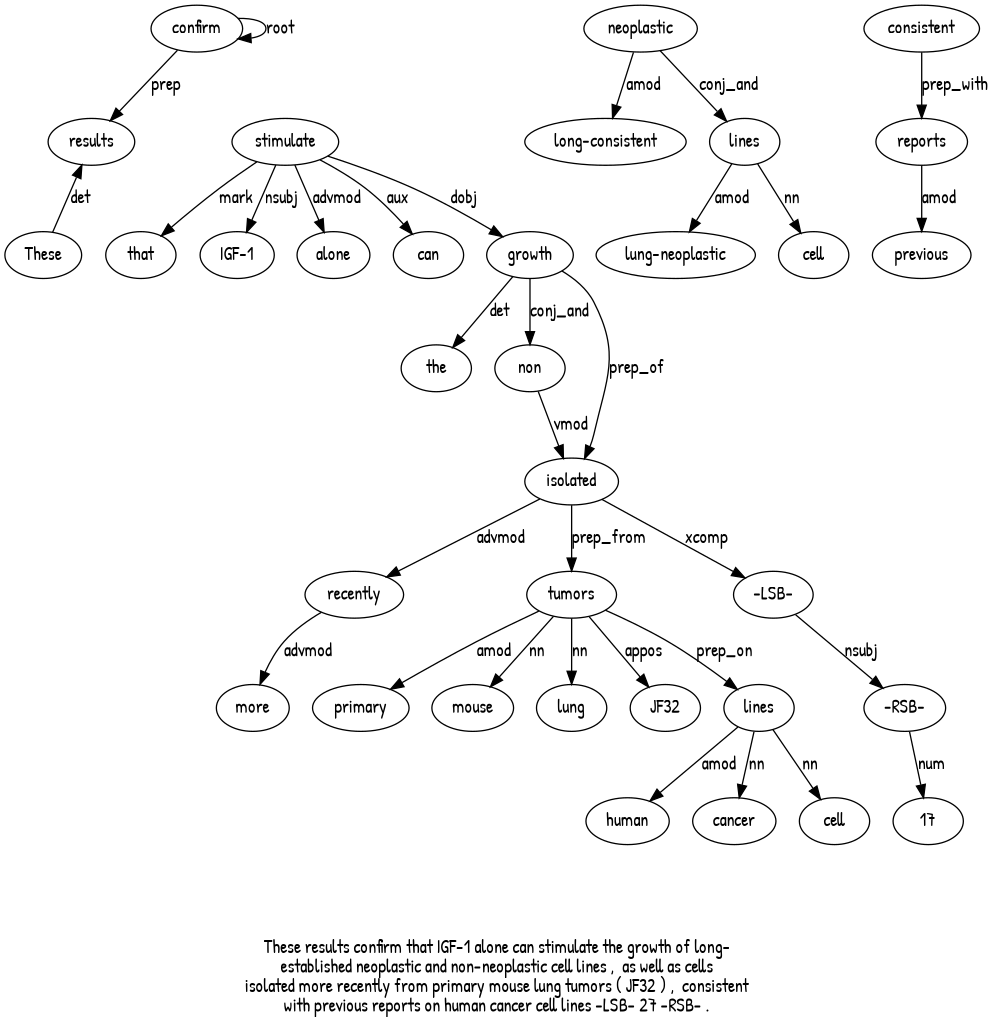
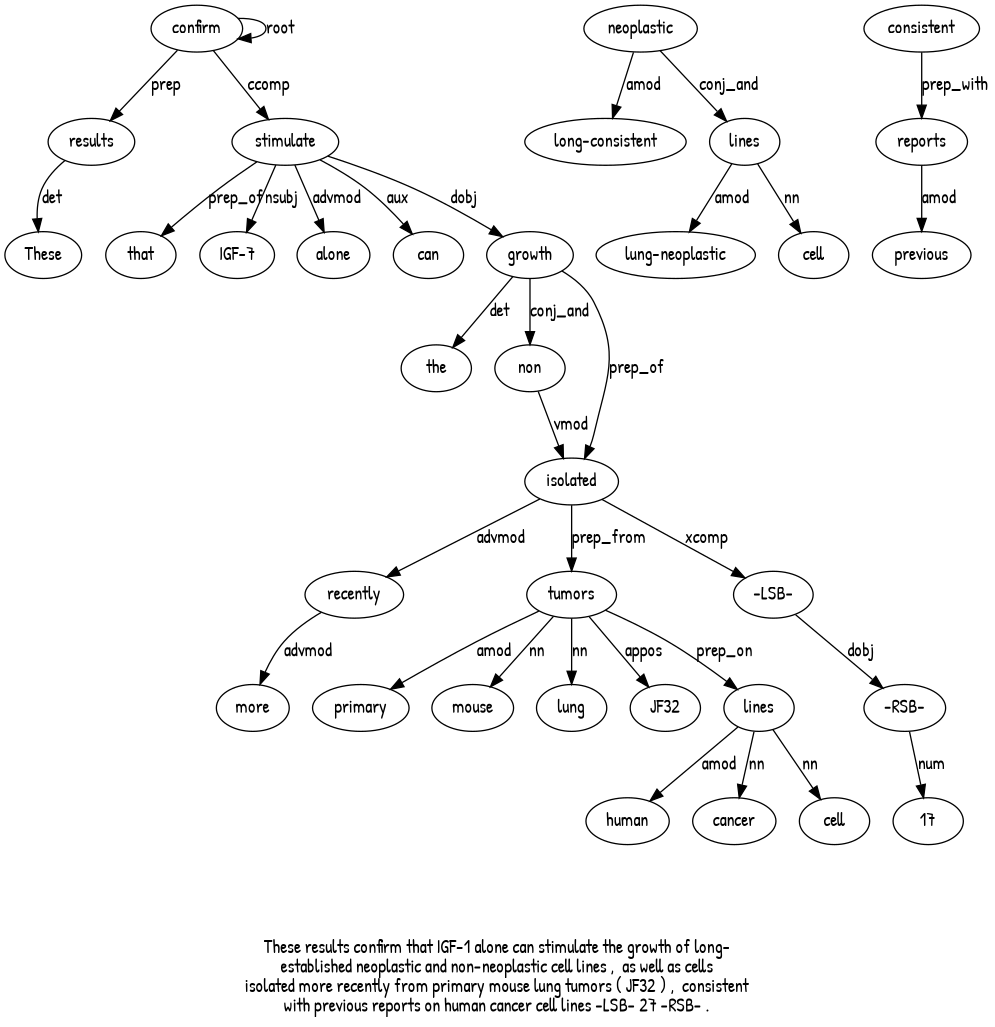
edge "confirm" -> "stimulate": added, label "ccomp"
edge "stimulate" -> "that": label "mark" -> "prep_of"
edge "These" -> "results": reversed
node "IGF-1": label "IGF-1" -> "IGF-7"
edge "-LSB-" -> "-RSB-": label "nsubj" -> "dobj"
